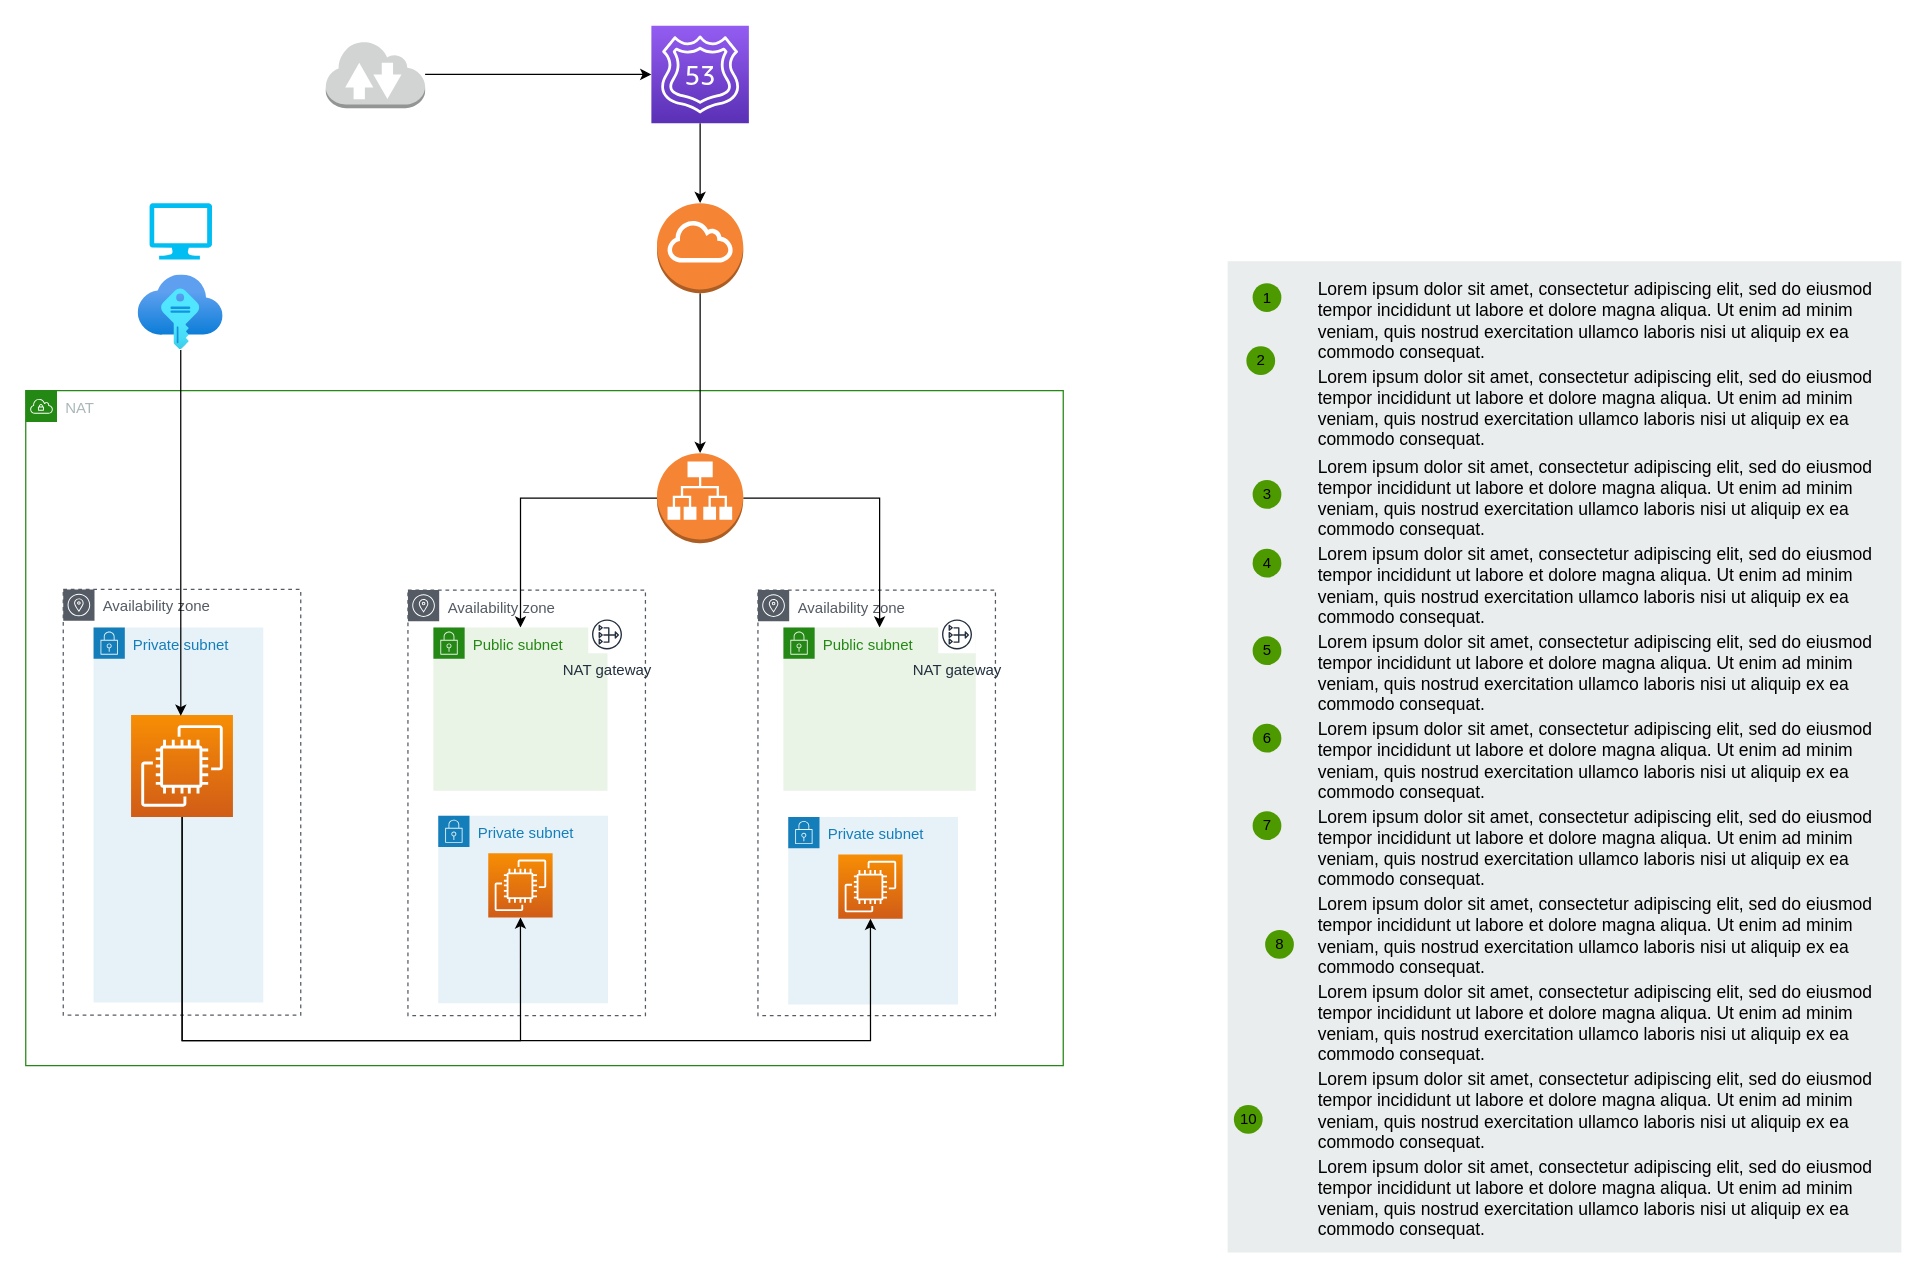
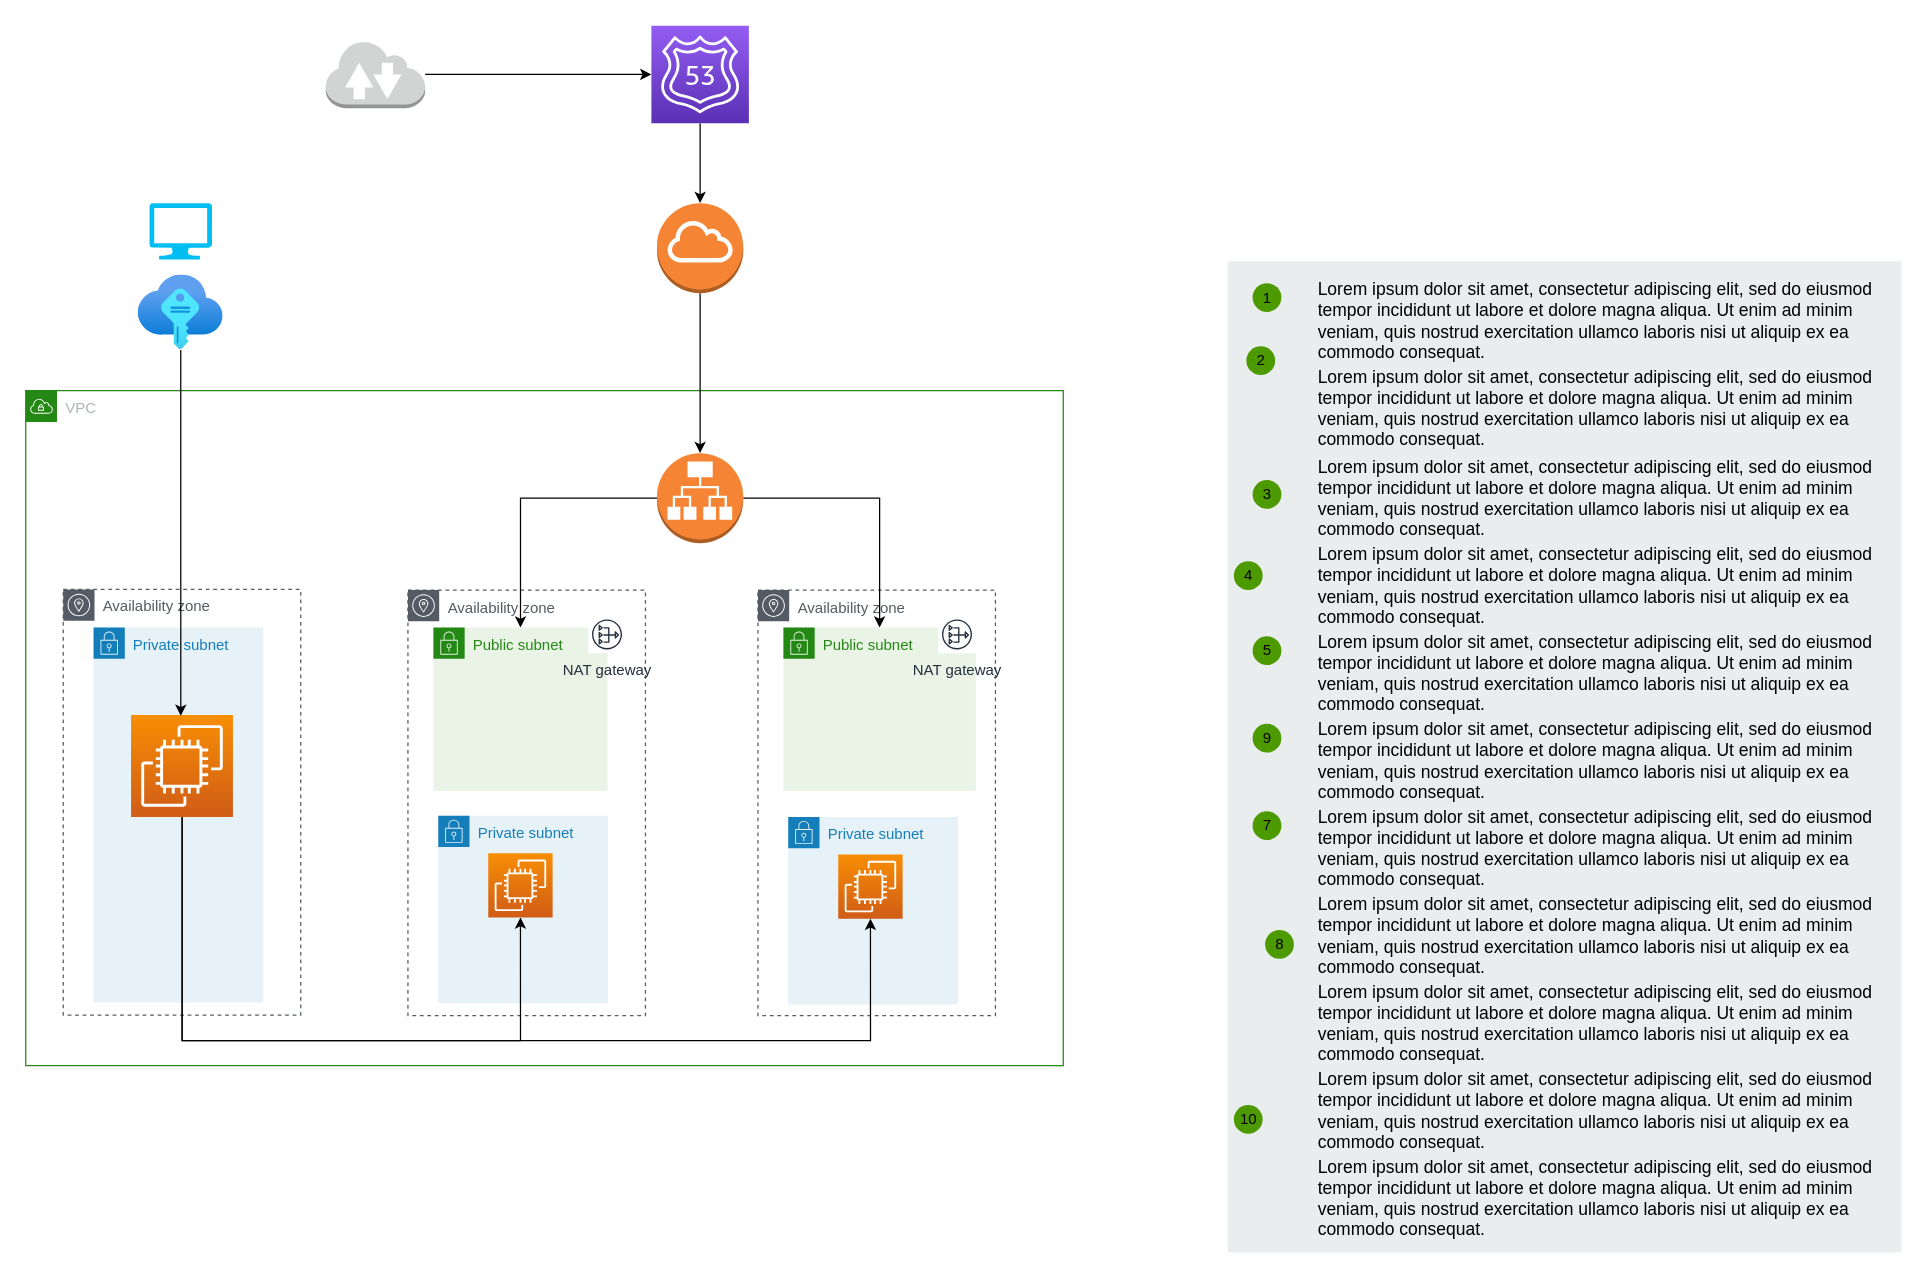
node "NAT": label "NAT" -> "VPC"
node "4": moved (1267, 563) -> (1248, 576)
node "6": label "6" -> "9"
